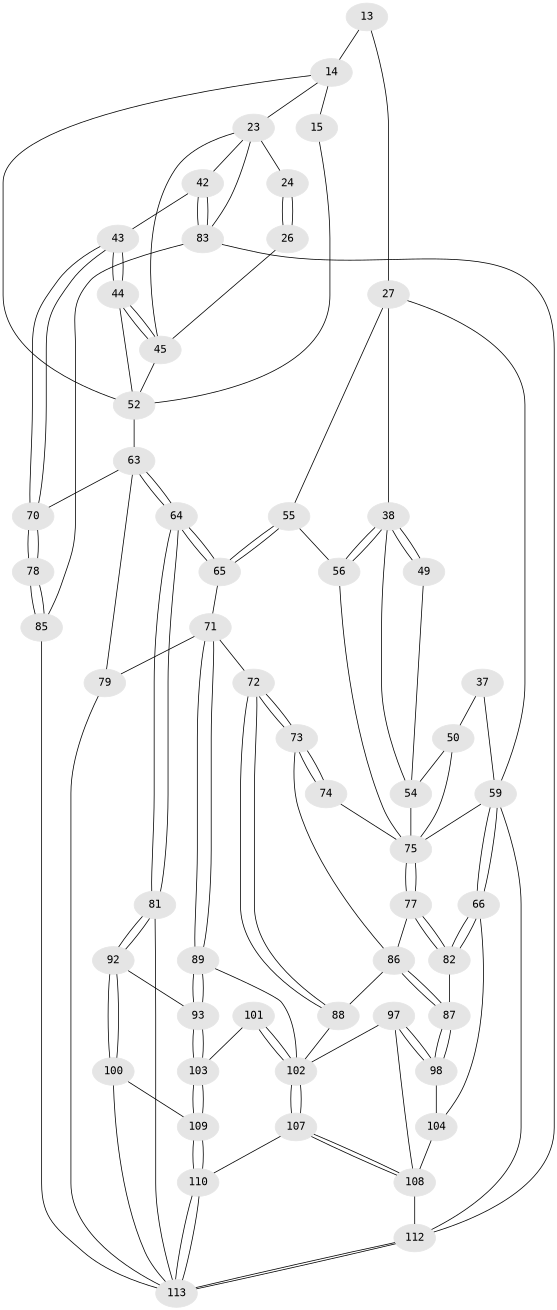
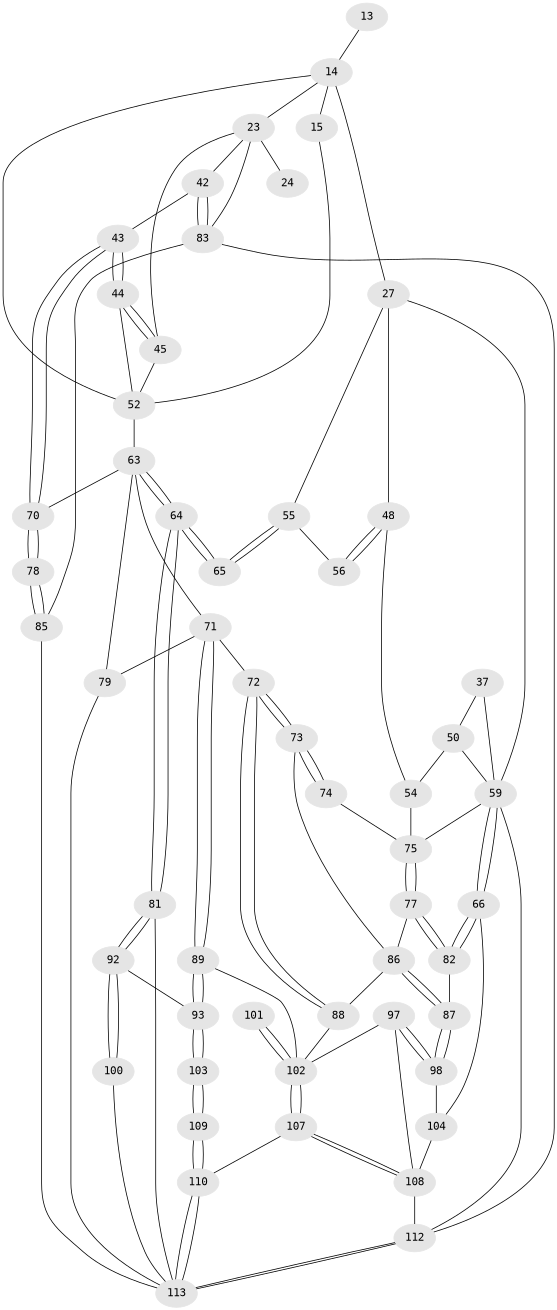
edge "13" -- "27": now "14" -- "27"
node "26": removed
node "38": label "38" -> "48"
node "49": removed
edge "65" -- "71": now "63" -- "71"
edge "56" -- "75": removed
edge "50" -- "75": now "50" -- "59"
edge "101" -- "103": removed
edge "100" -- "109": removed
